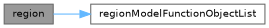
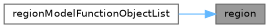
edge "region" -> "regionModelFunctionObjectList": reversed
